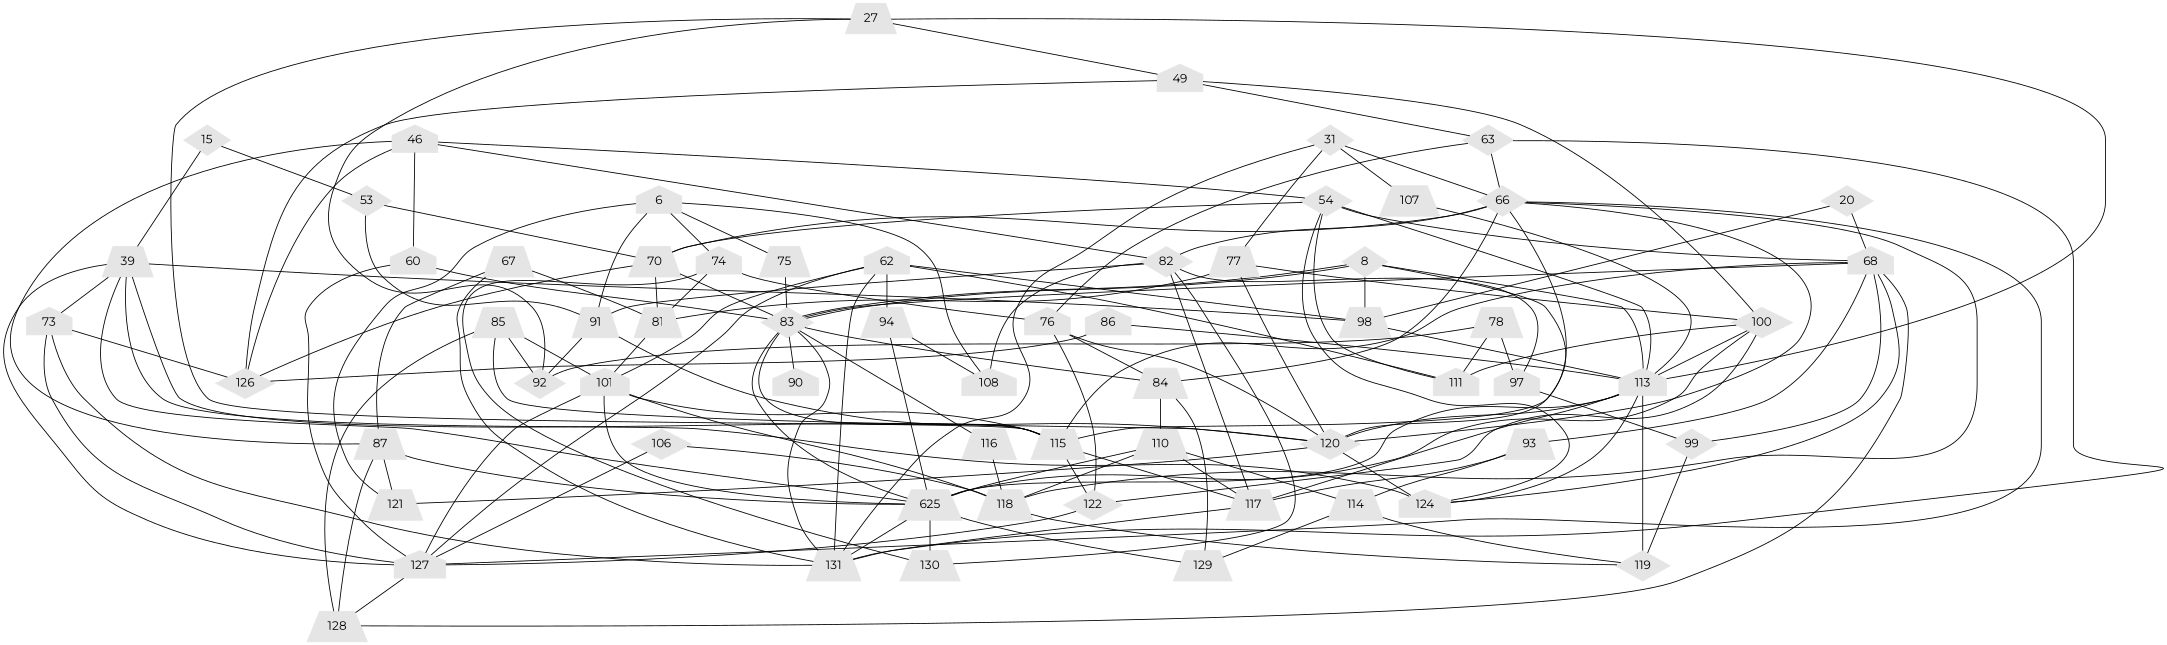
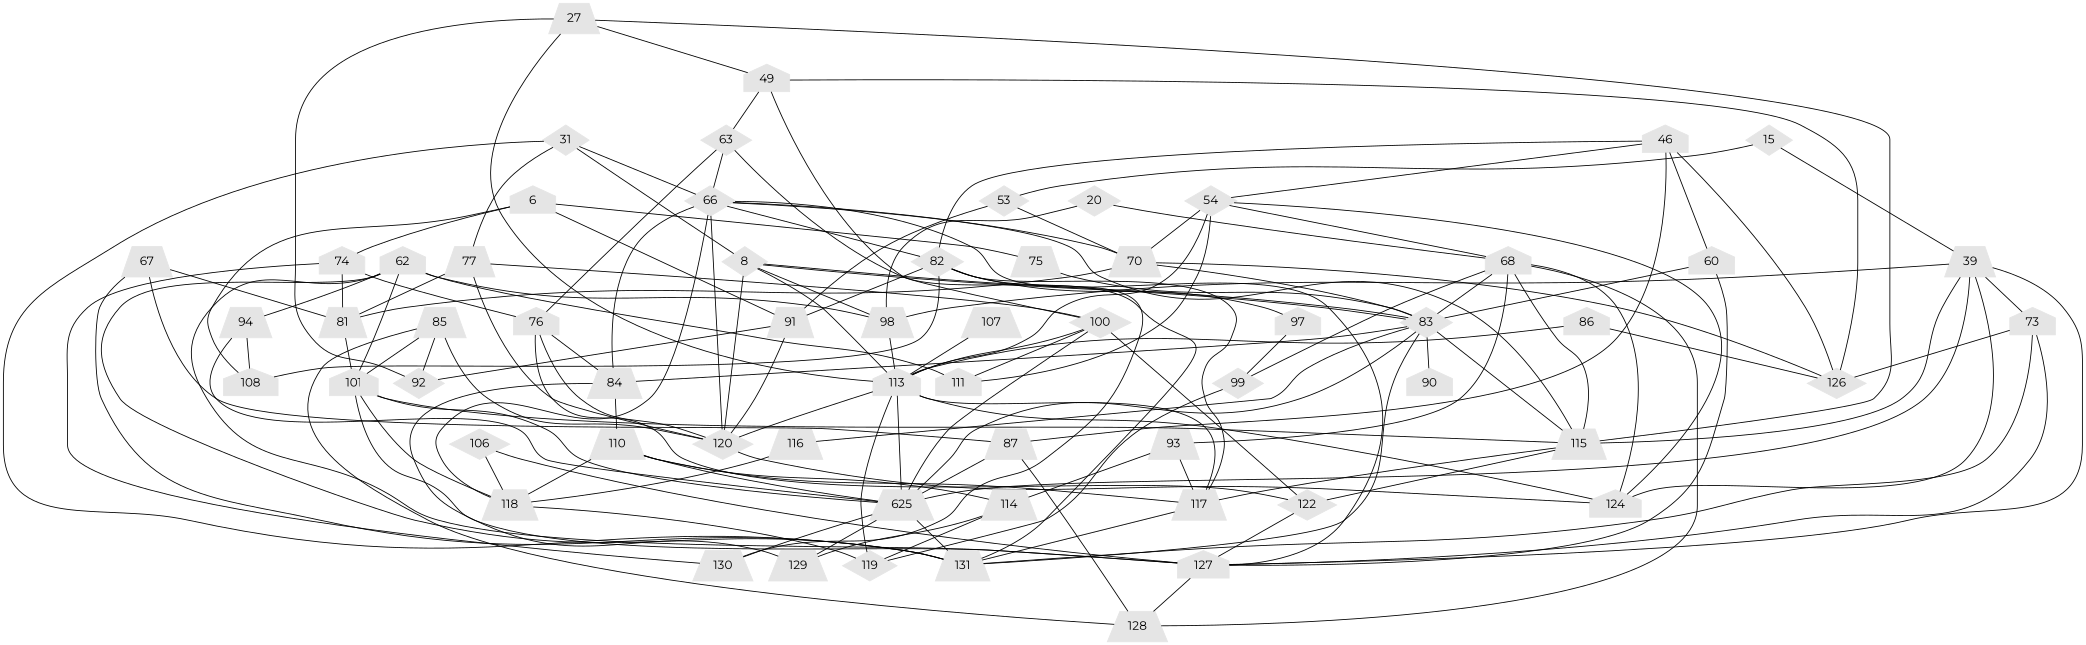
edge "31" -- "107": now "31" -- "8"
node "78": removed
node "121": removed
